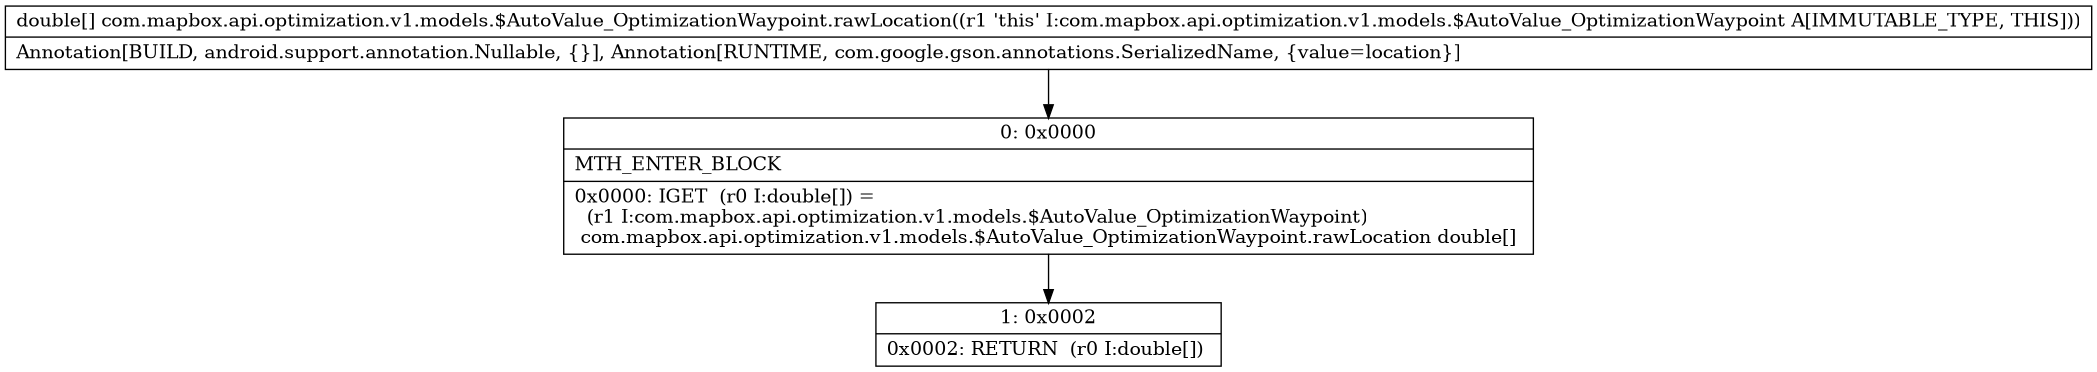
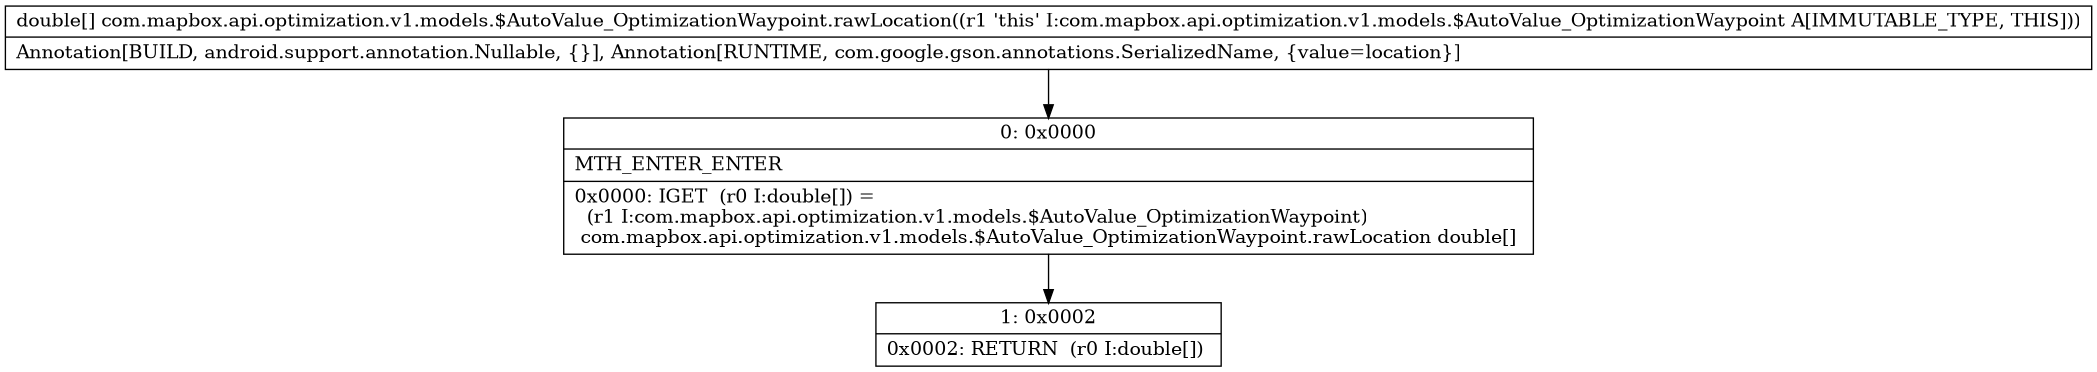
node "0: 0x0000": text "MTH_ENTER_BLOCK" -> "MTH_ENTER_ENTER"
